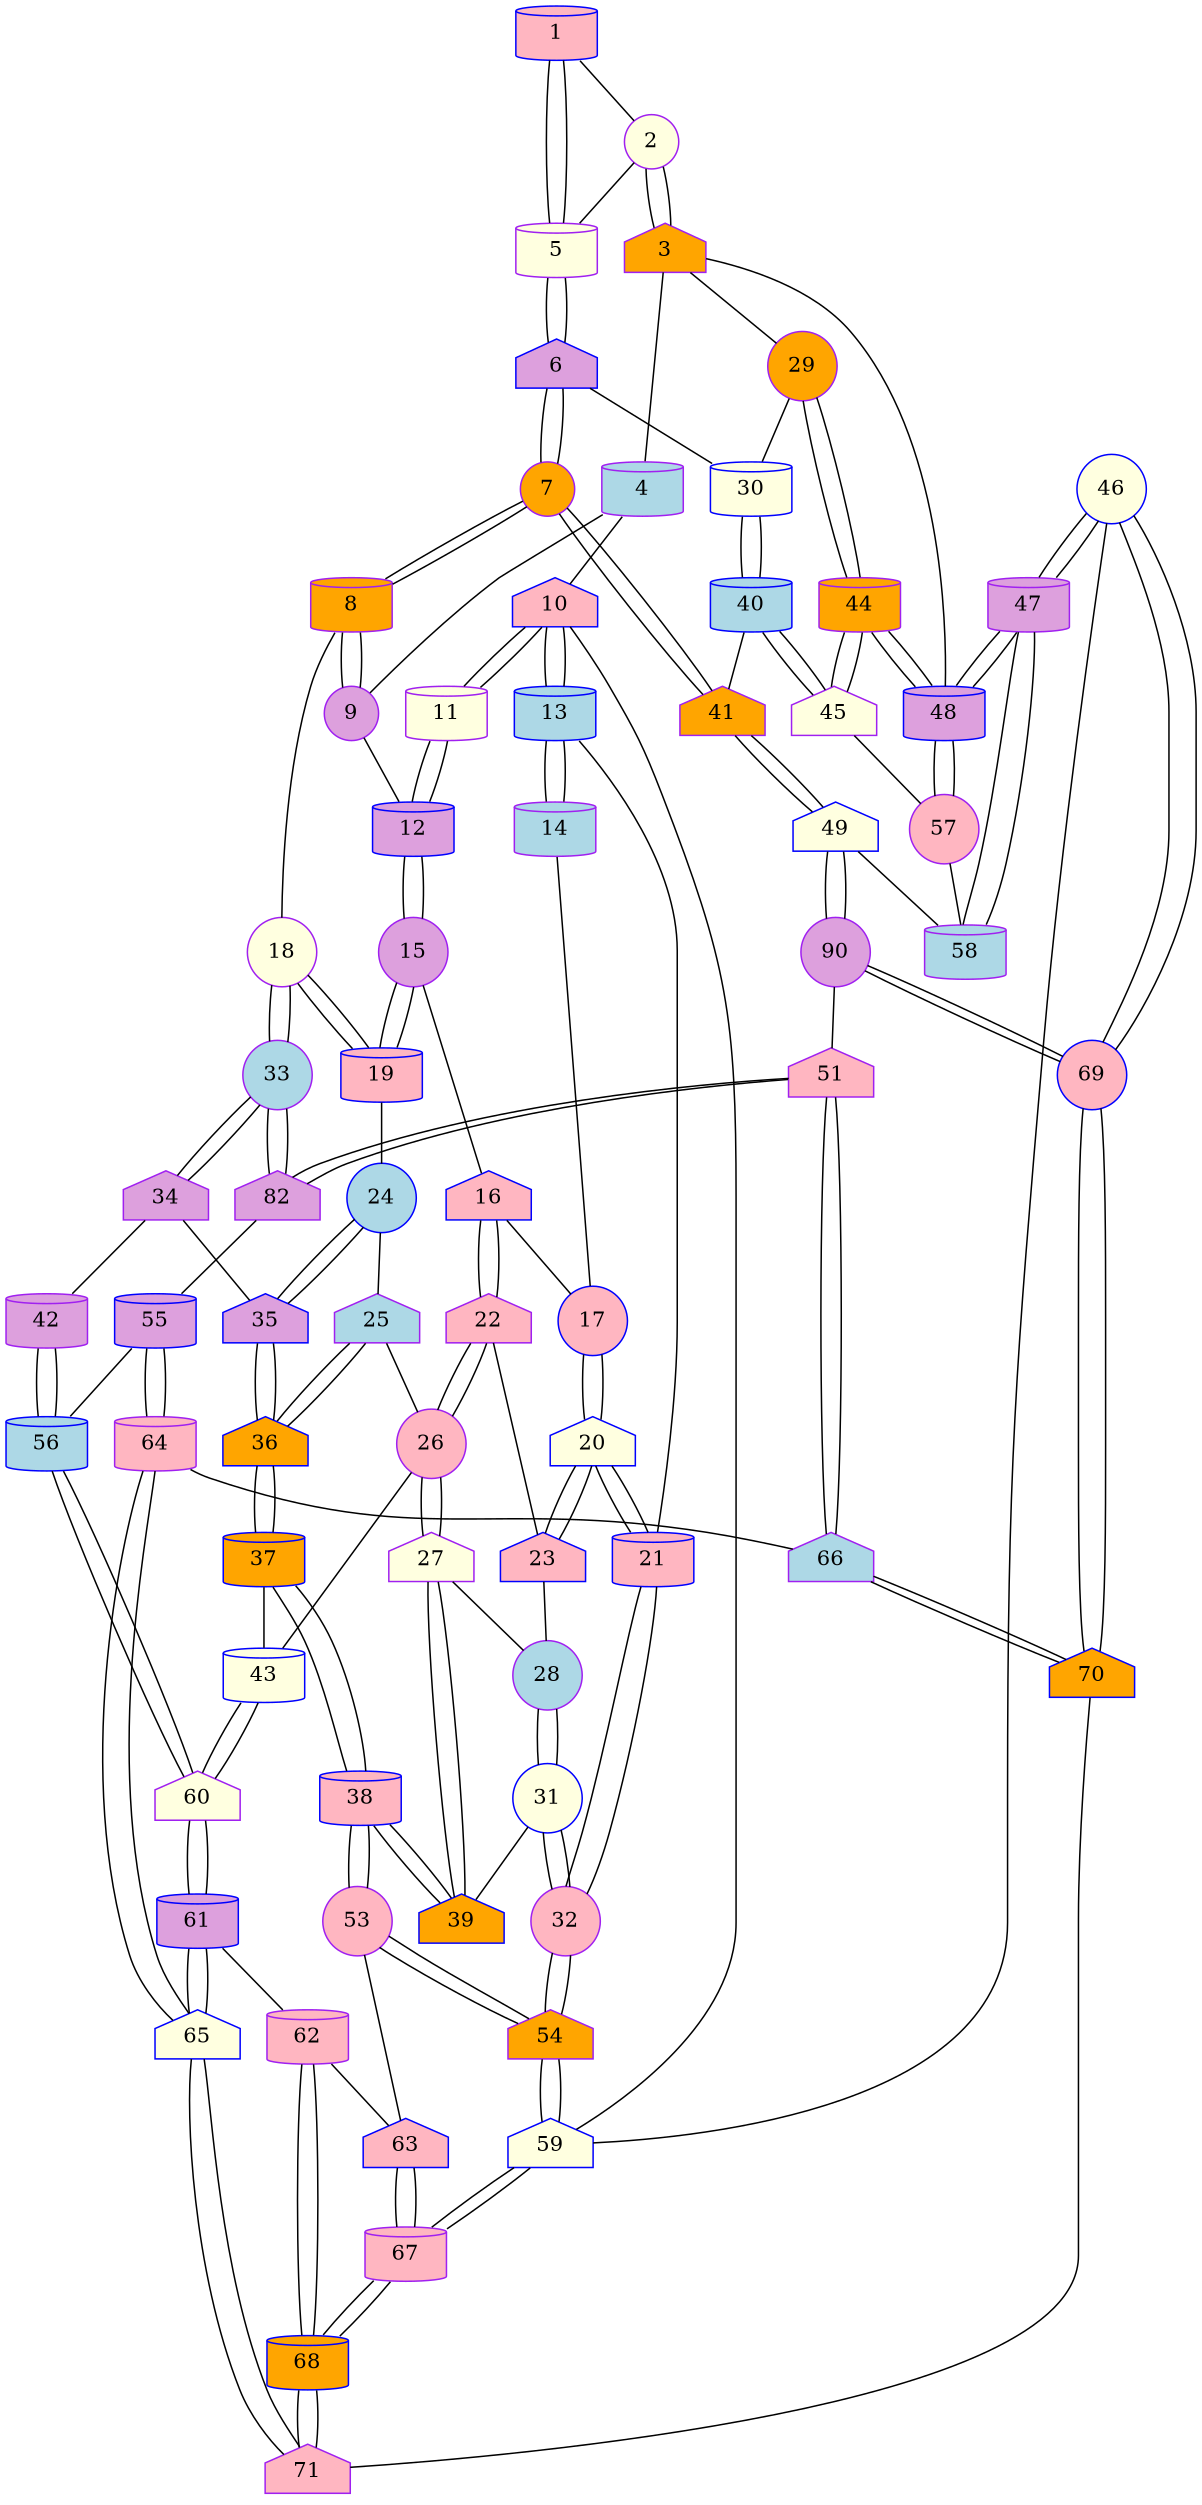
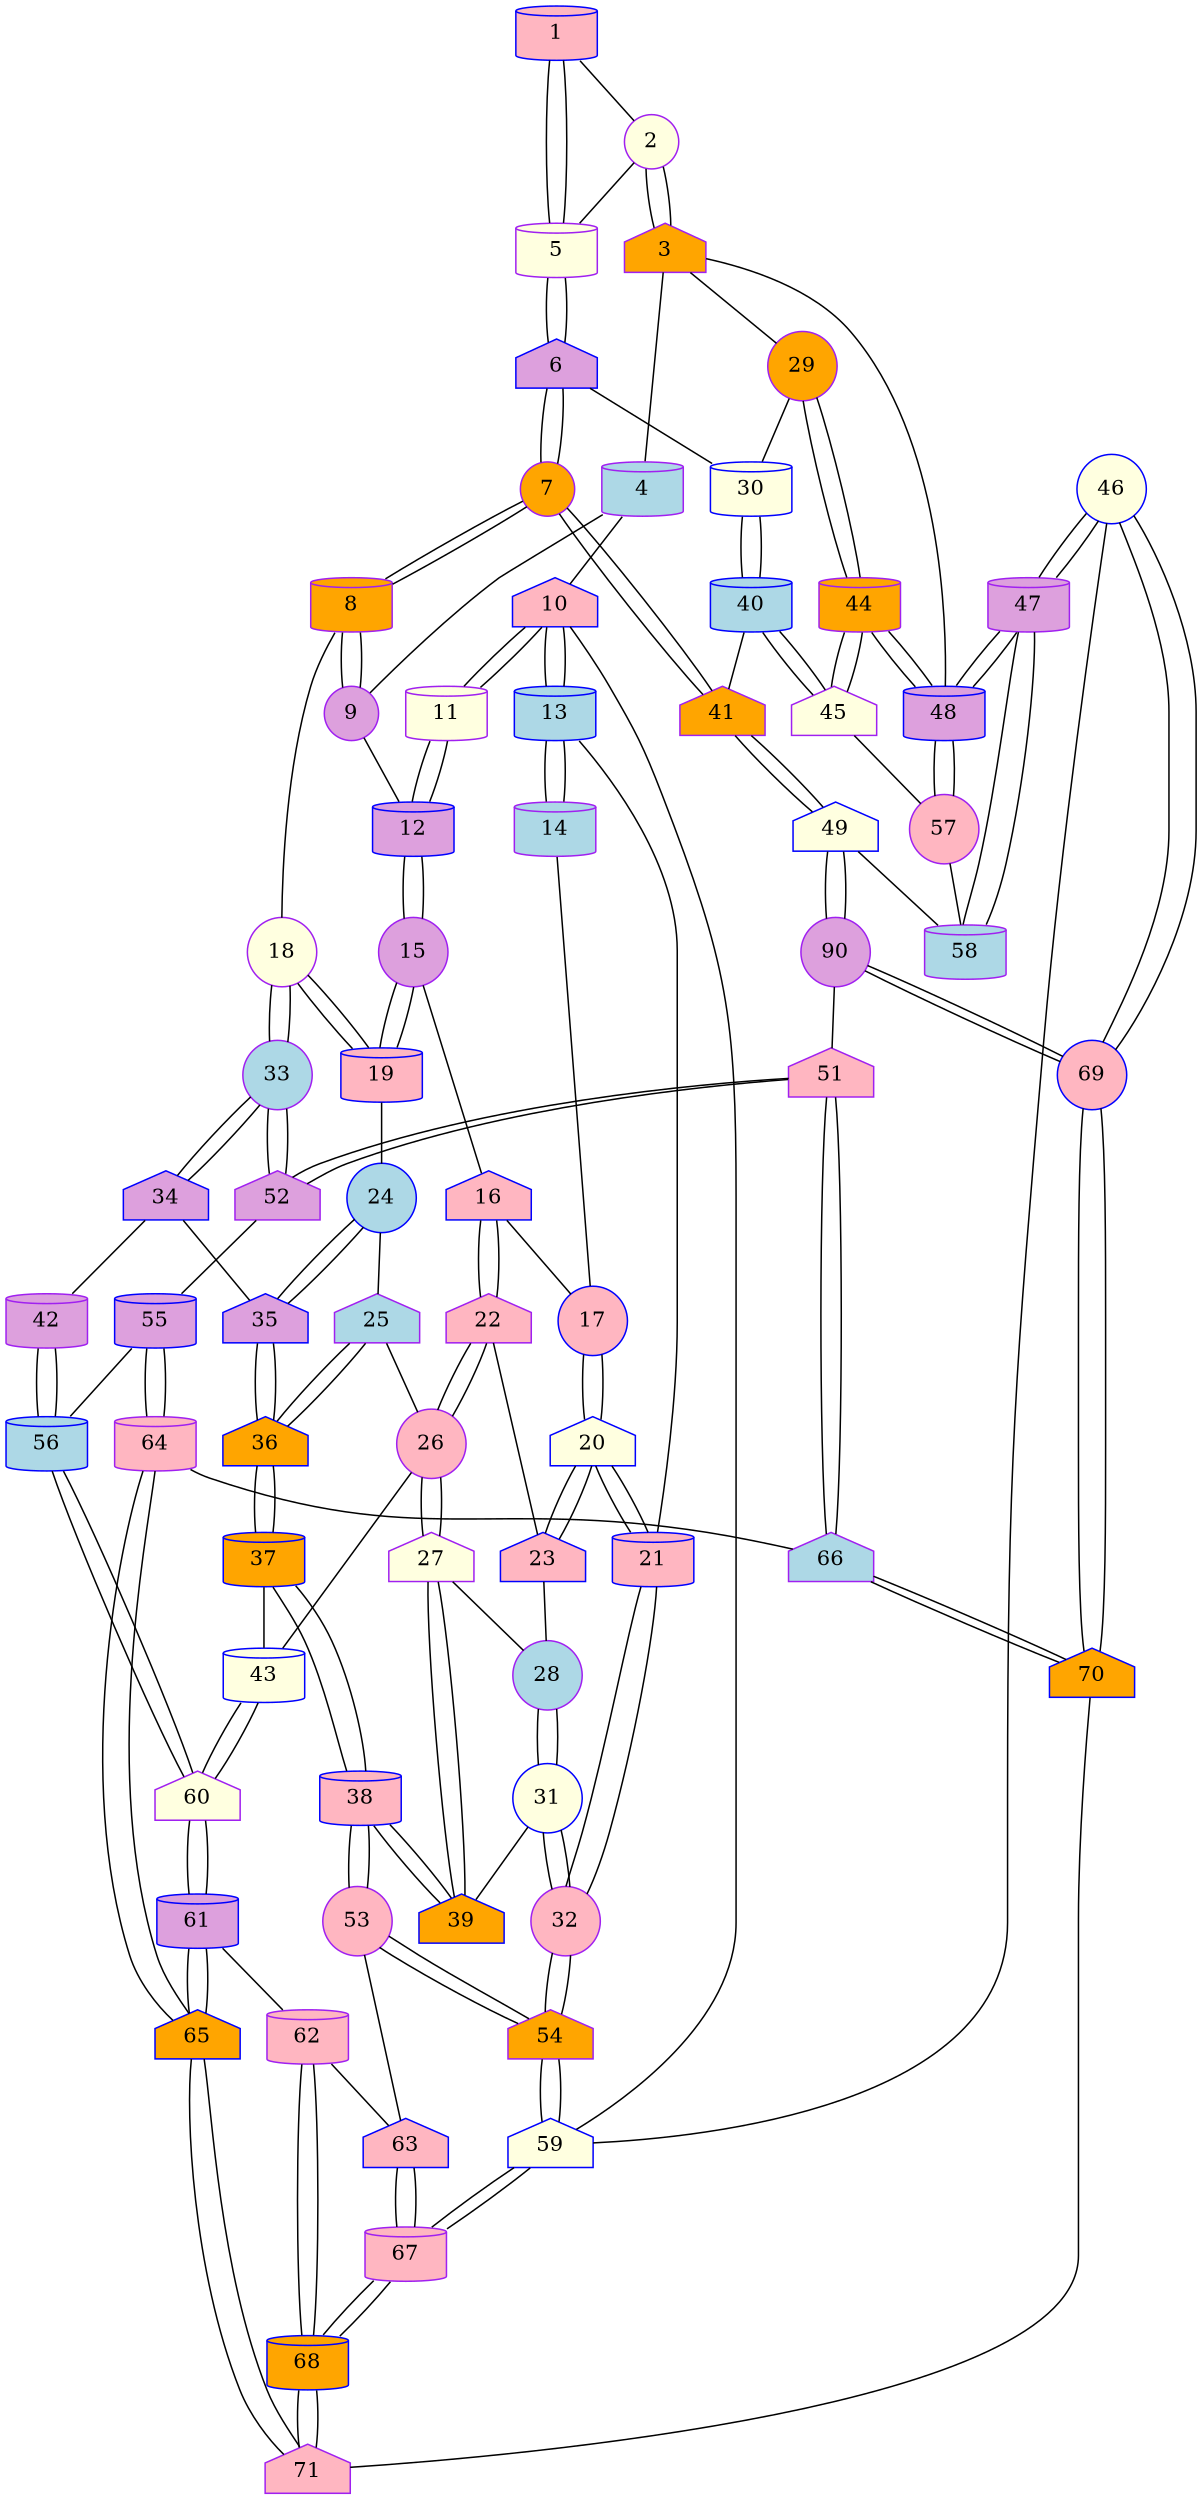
node "34": color purple -> blue
node "82": label "82" -> "52"
node "65": fillcolor lightyellow -> orange
